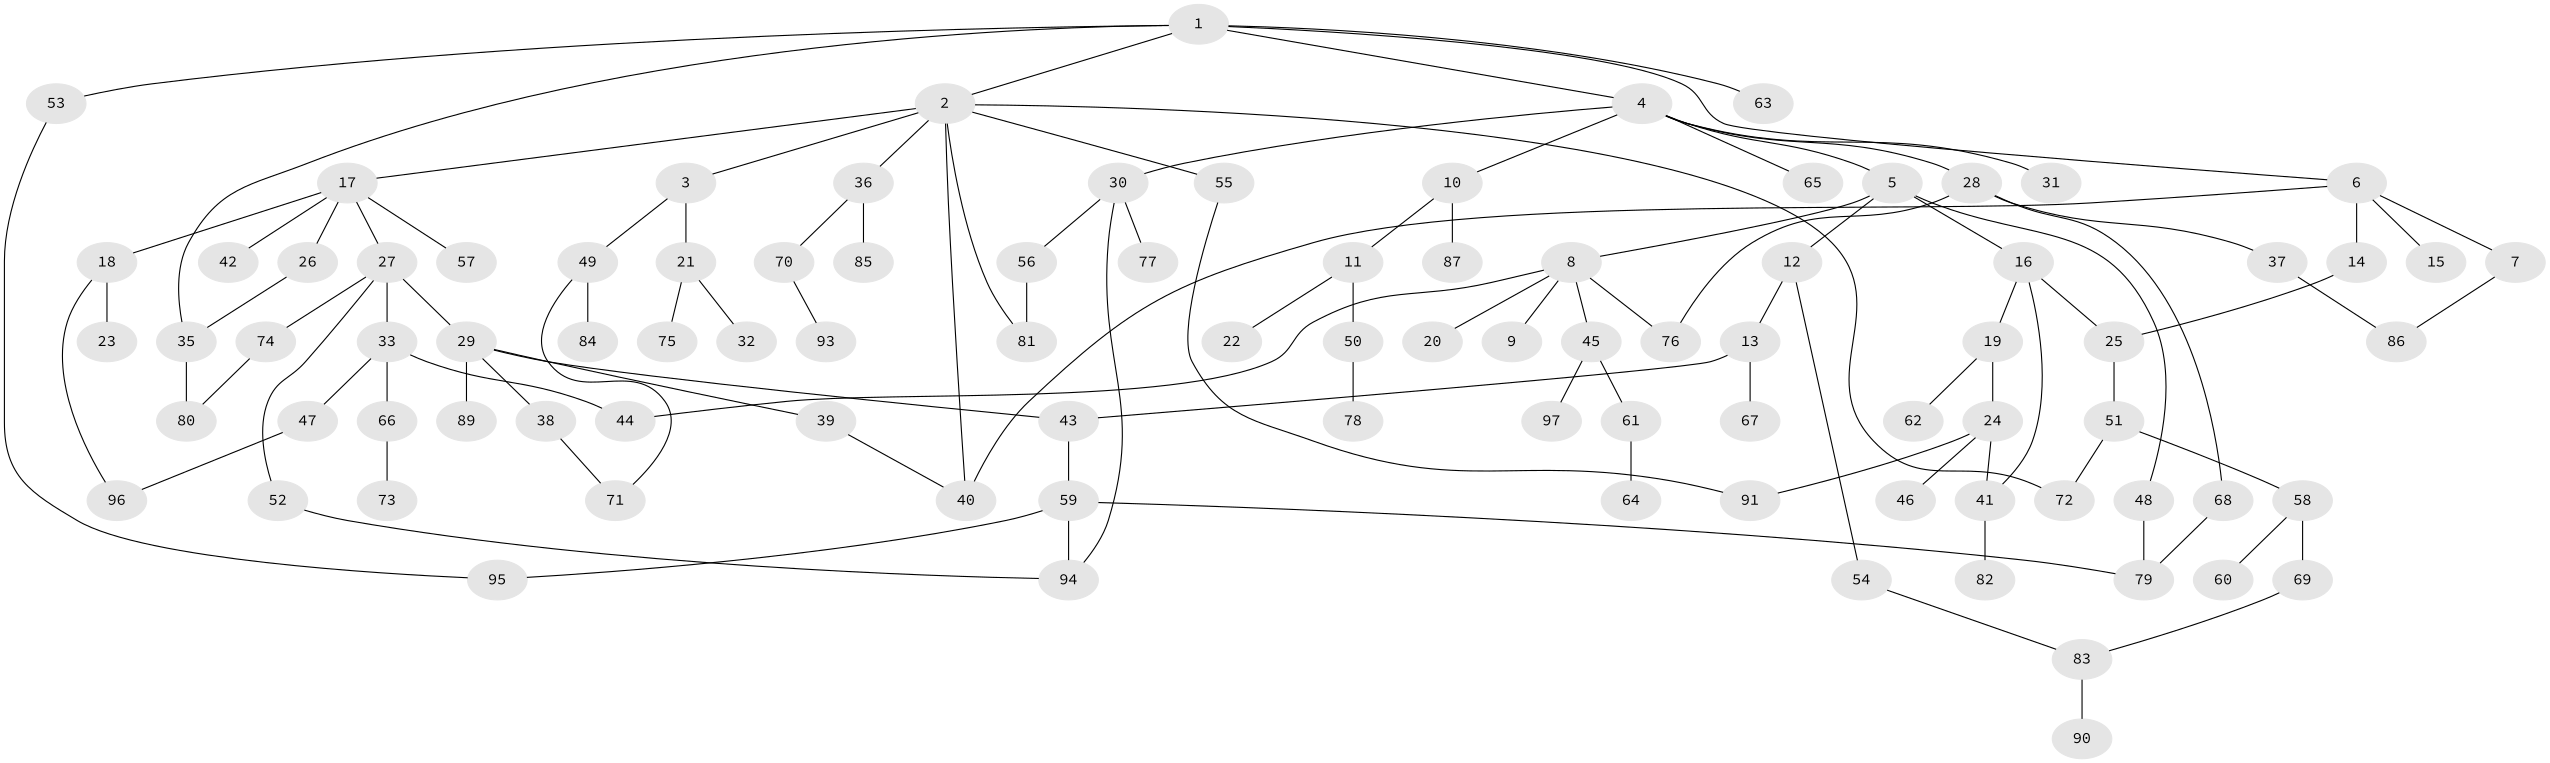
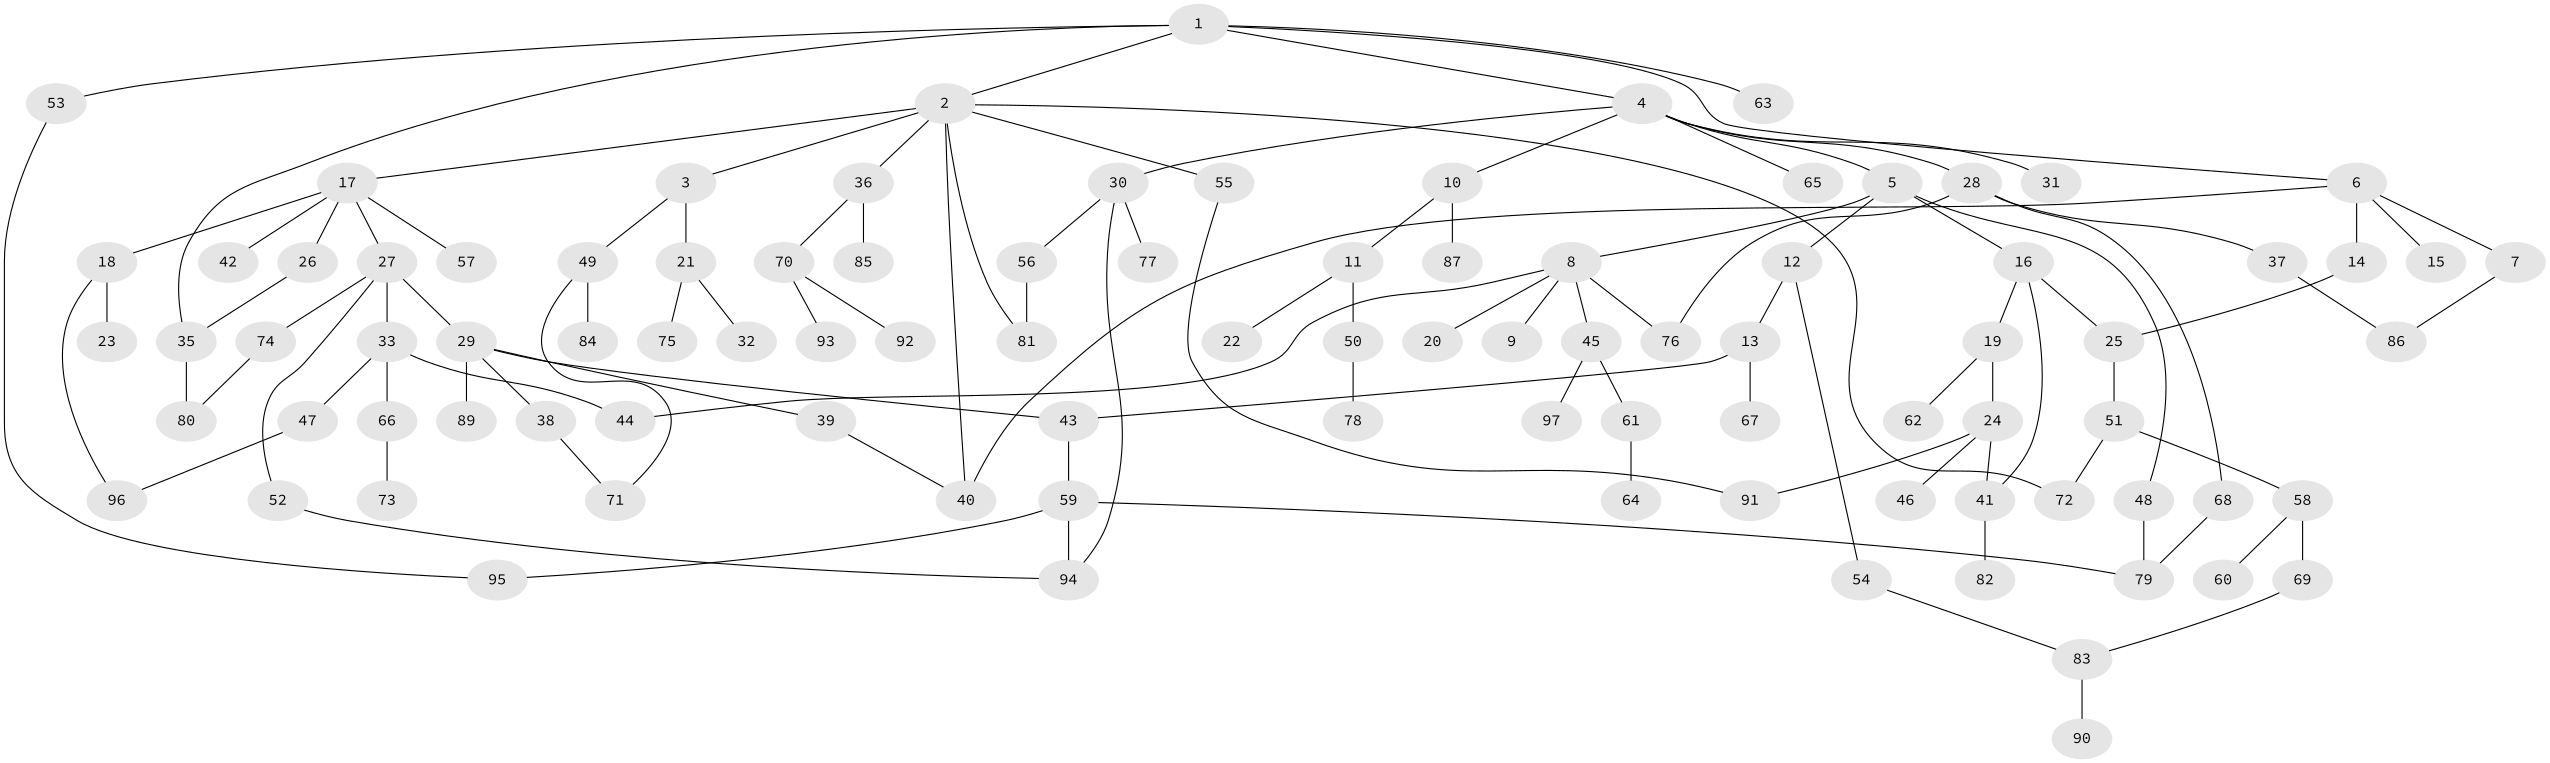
node "92": added
